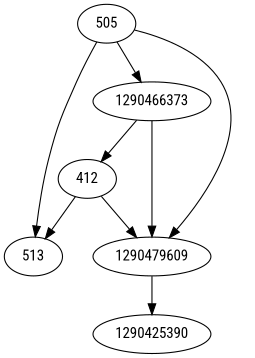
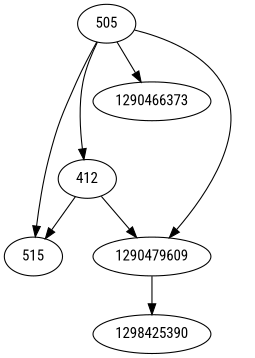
edge "1290466373" -> "412": now "505" -> "412"
edge "1290466373" -> "1290479609": removed
node "513": label "513" -> "515"
node "1290425390": label "1290425390" -> "1298425390"
